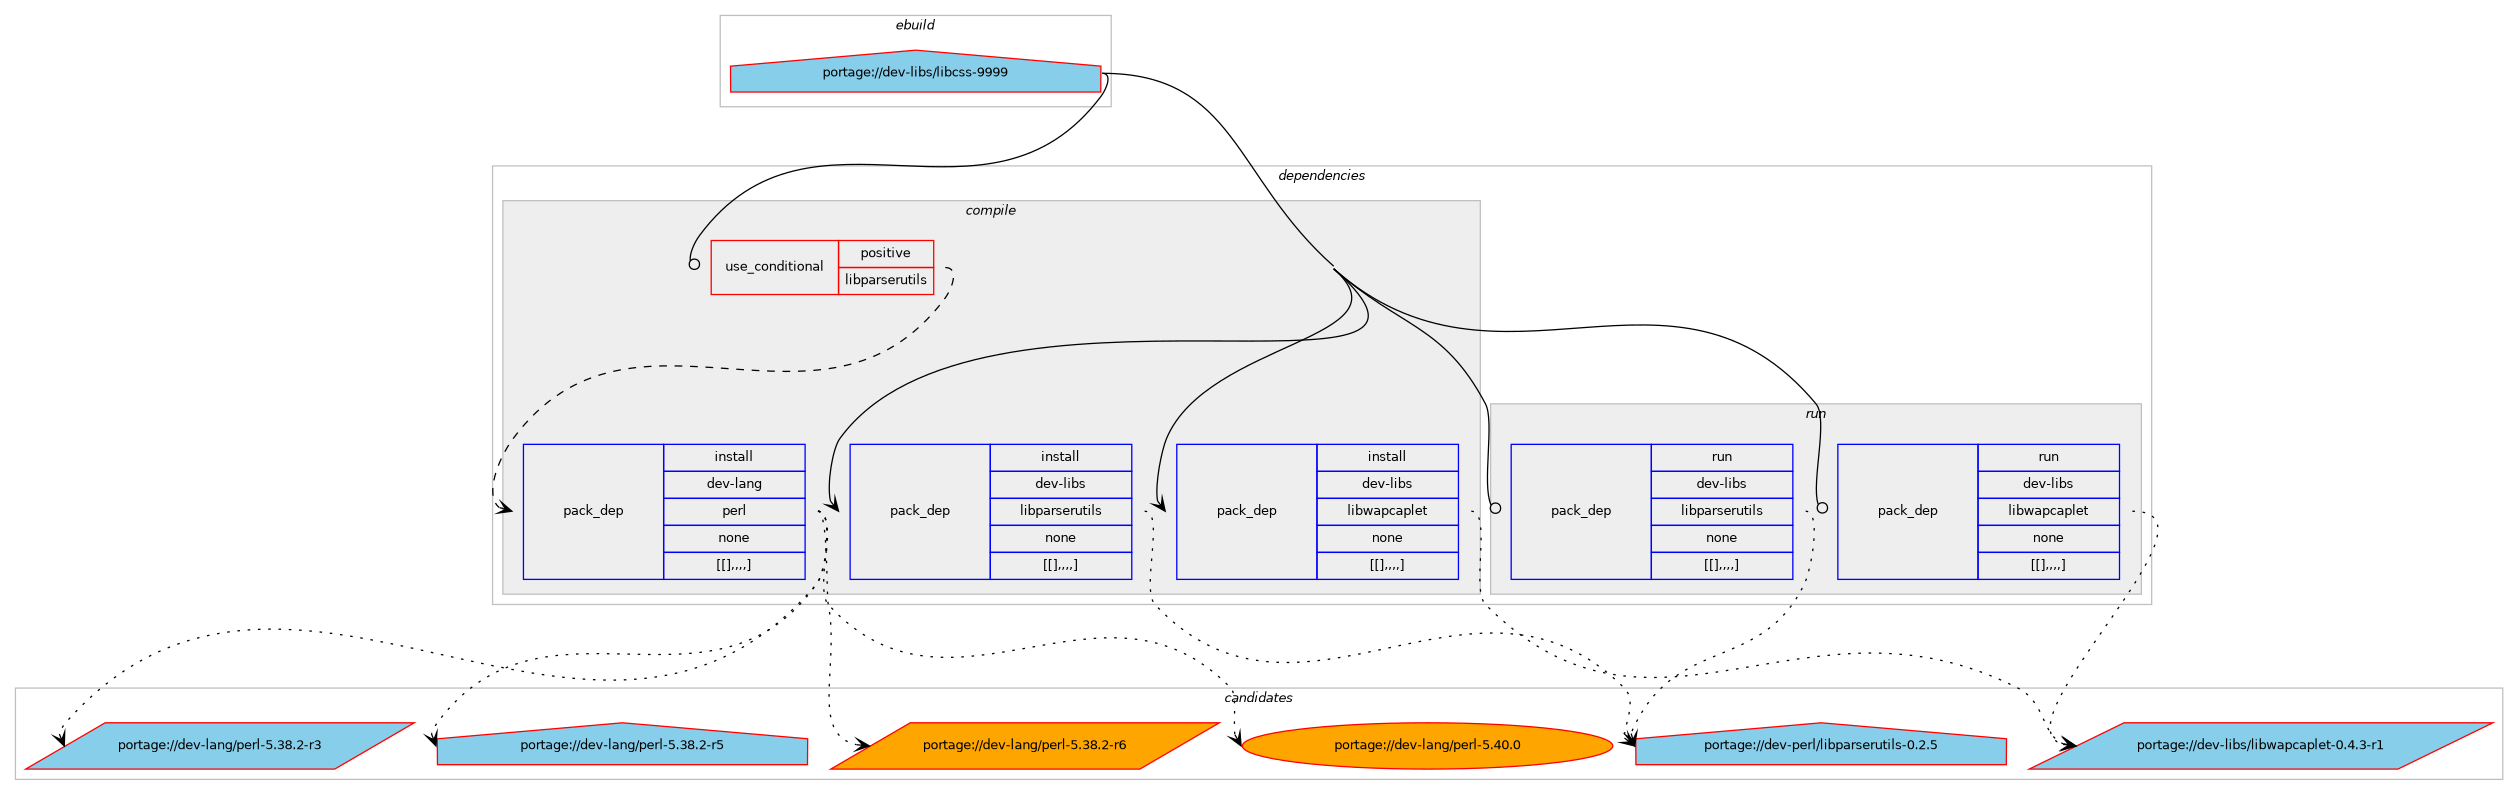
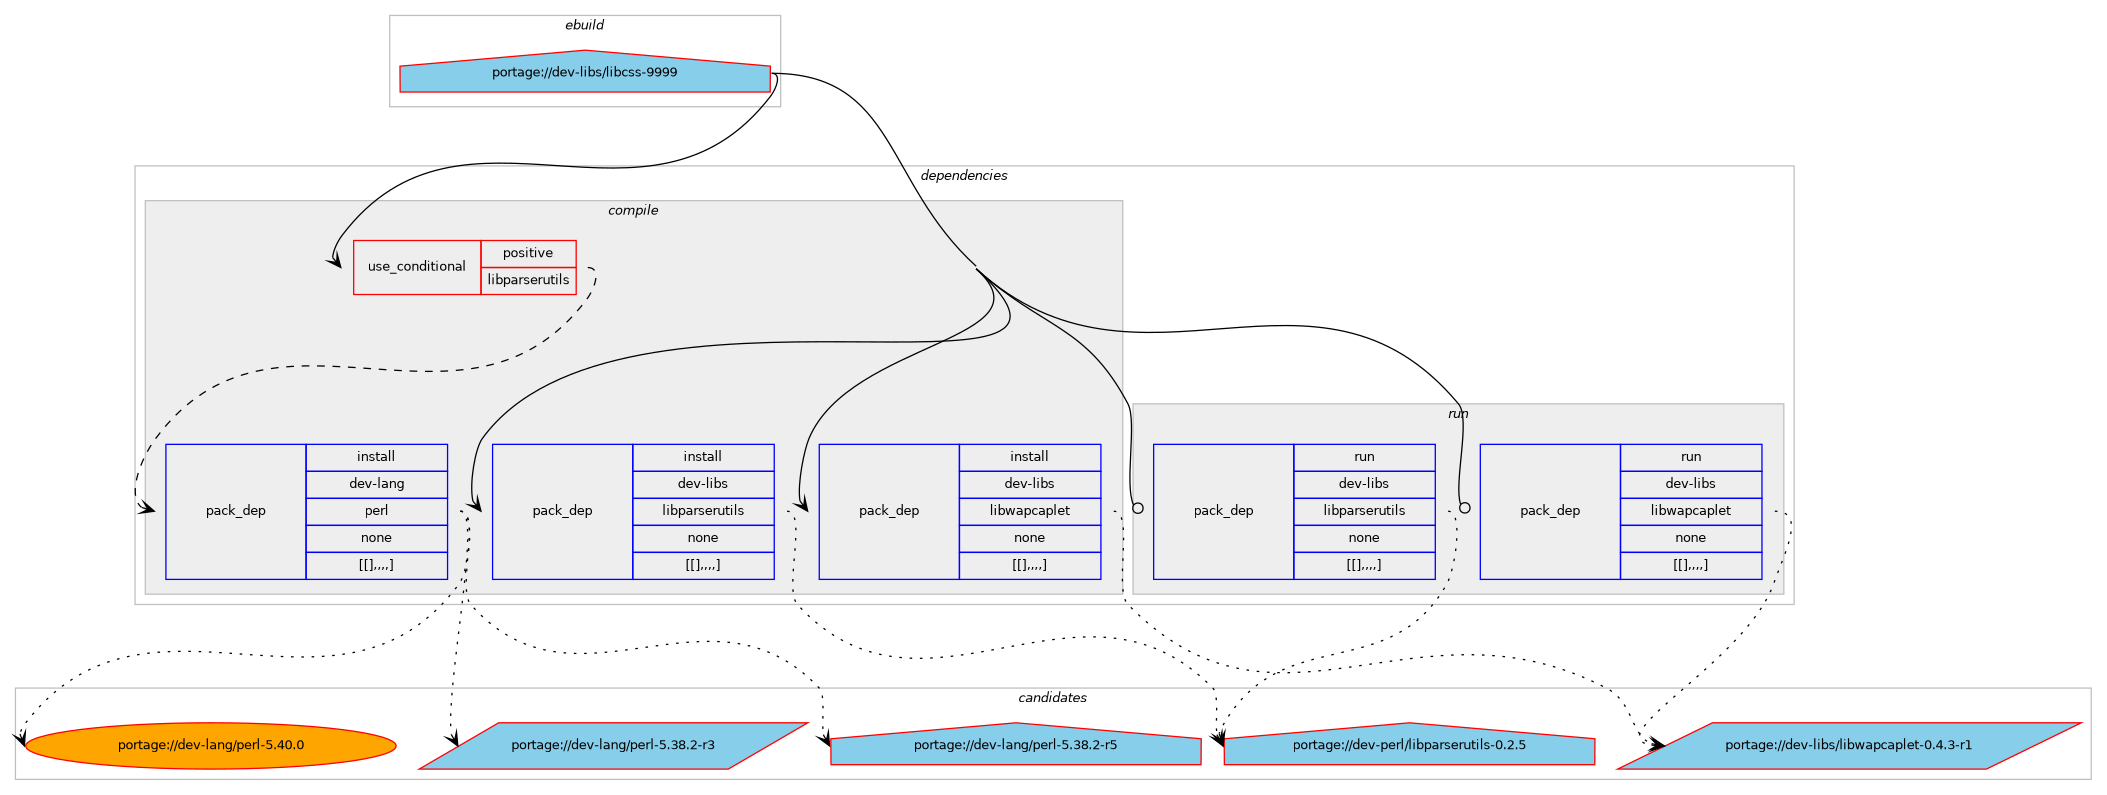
edge "portage://dev-libs/libcss-9999" -> "use_conditional": arrowhead odot -> vee
node "portage://dev-lang/perl-5.38.2-r6": removed
